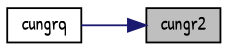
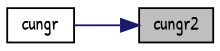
node "cungrq": label "cungrq" -> "cungr"
